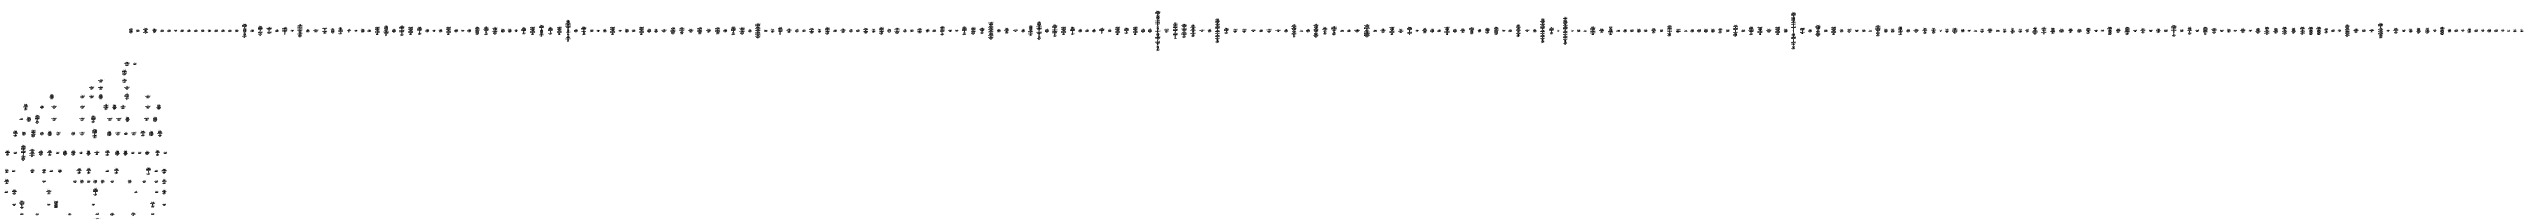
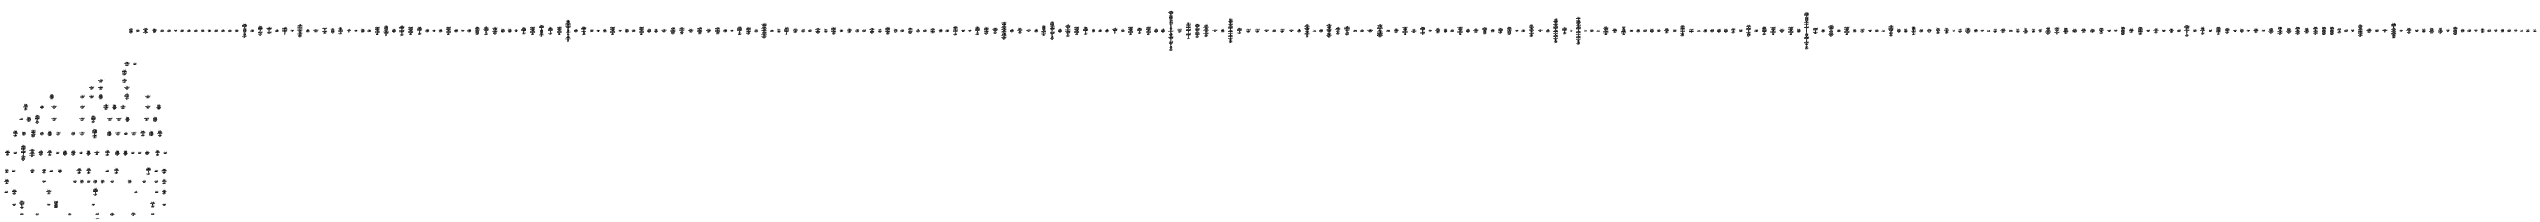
node "# 0x746 JUMPDEST JUMP": added
node "# 0x890 PUSHX Data PUSHX Data JUMP": added
